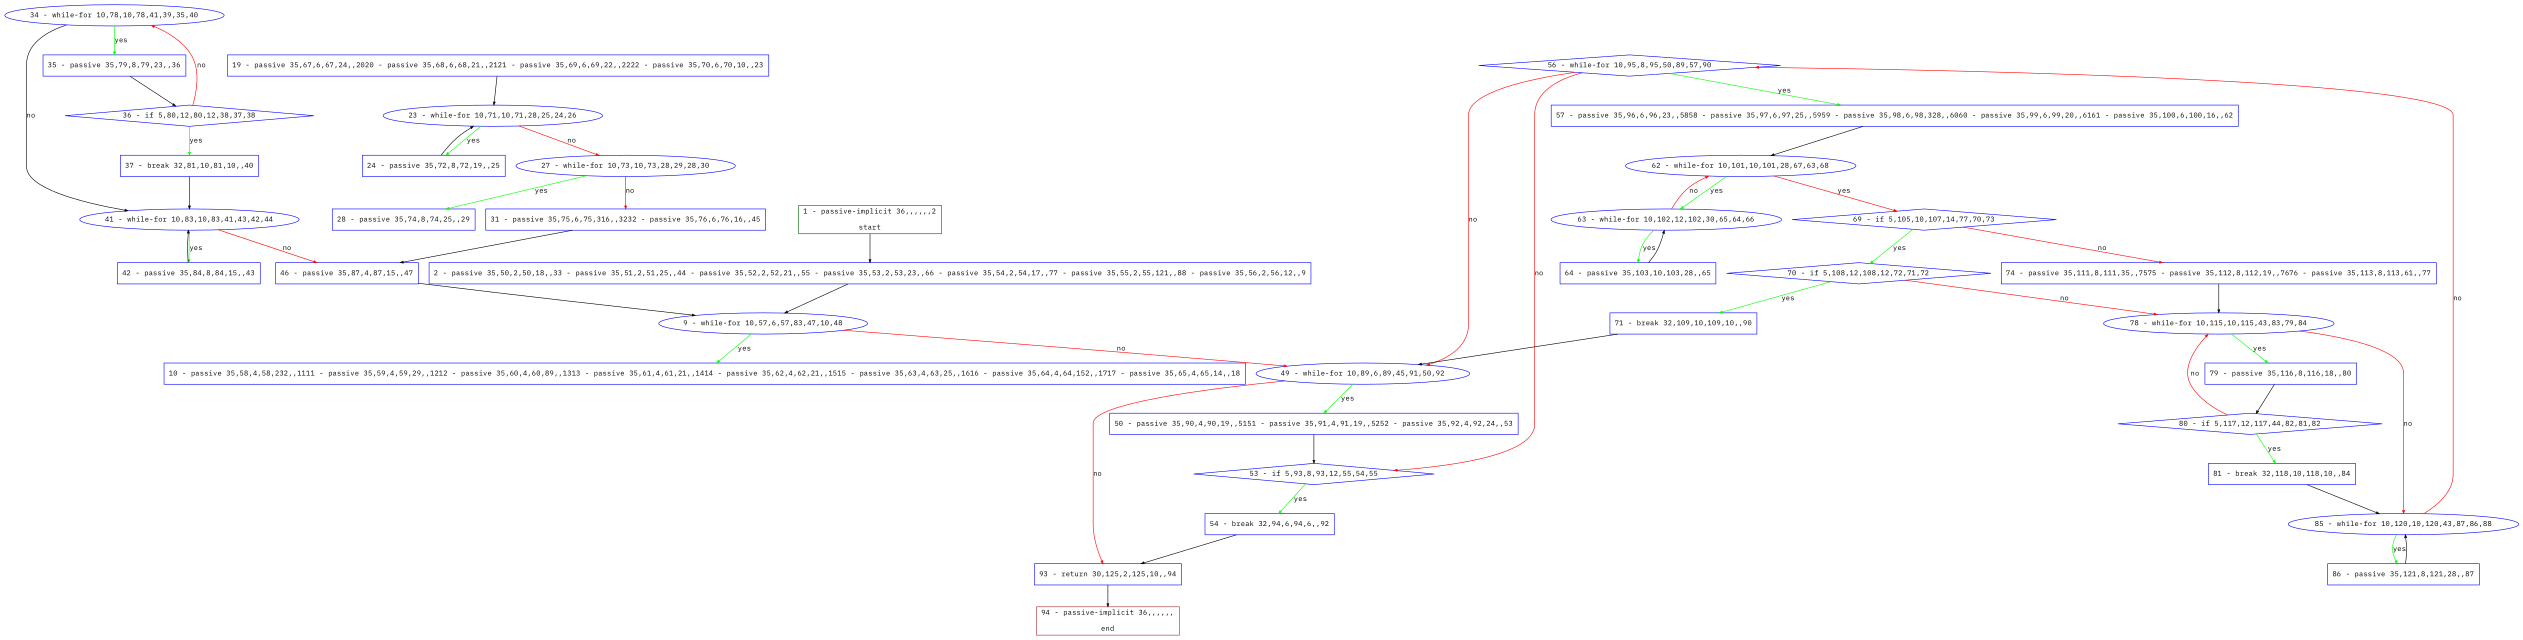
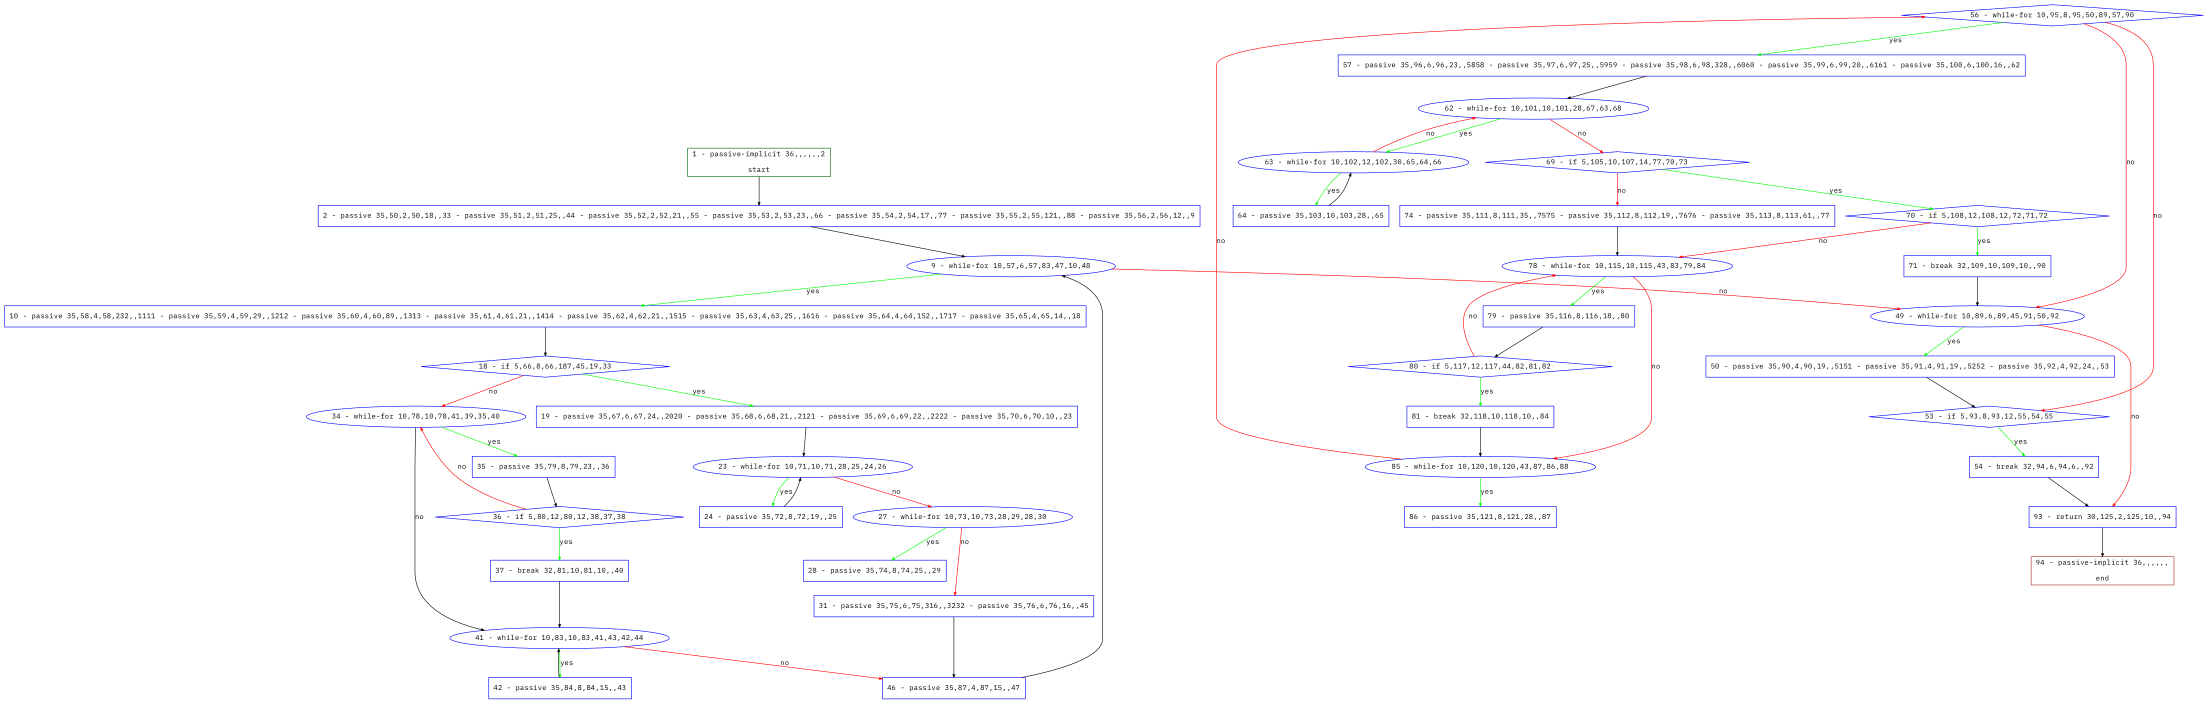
edge "62 - while-for 10,101,10,101,28,67,63,68" -> "69 - if 5,105,10,107,14,77,70,73": label "yes" -> "no"
node "18 - if 5,66,8,66,187,45,19,33": added
edge "86 - passive 35,121,8,121,28,,87" -> "85 - while-for 10,120,10,120,43,87,86,88": removed
